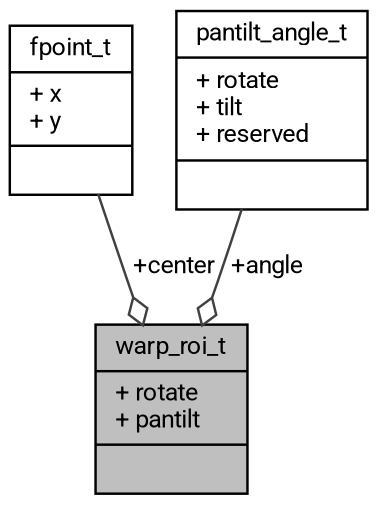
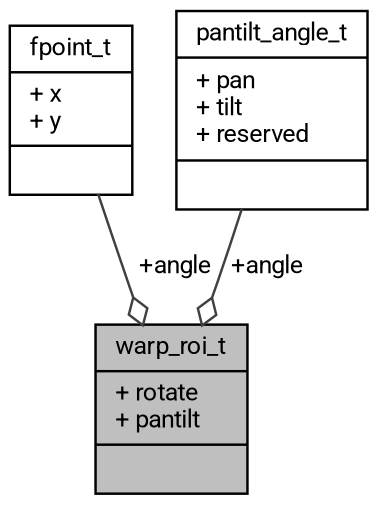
node "pantilt_angle_t": text "+ rotate" -> "+ pan"
edge "fpoint_t" -> "warp_roi_t": label " +center" -> " +angle"
